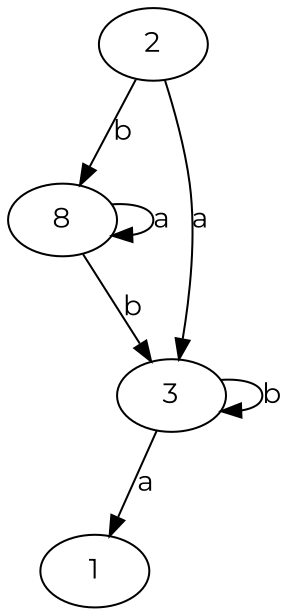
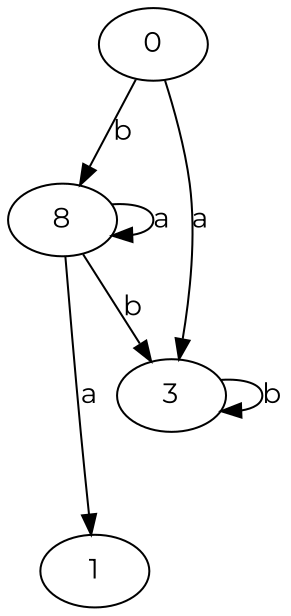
node "2": label "2" -> "0"
edge "3" -> "1": now "8" -> "1"
